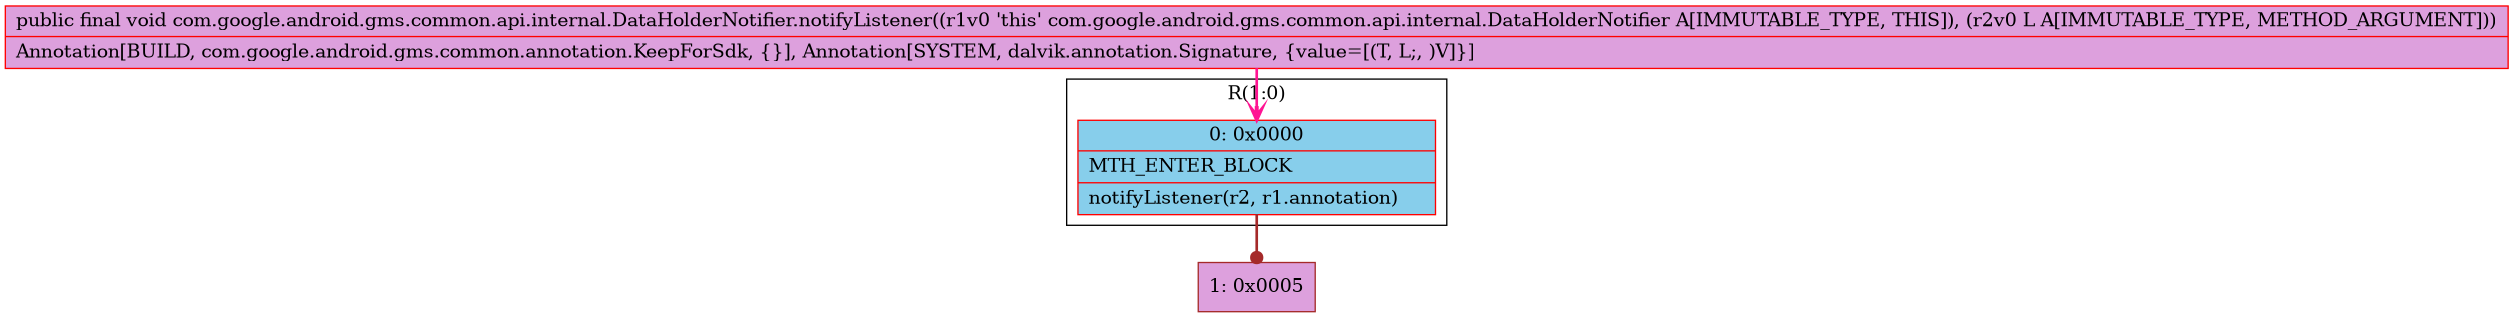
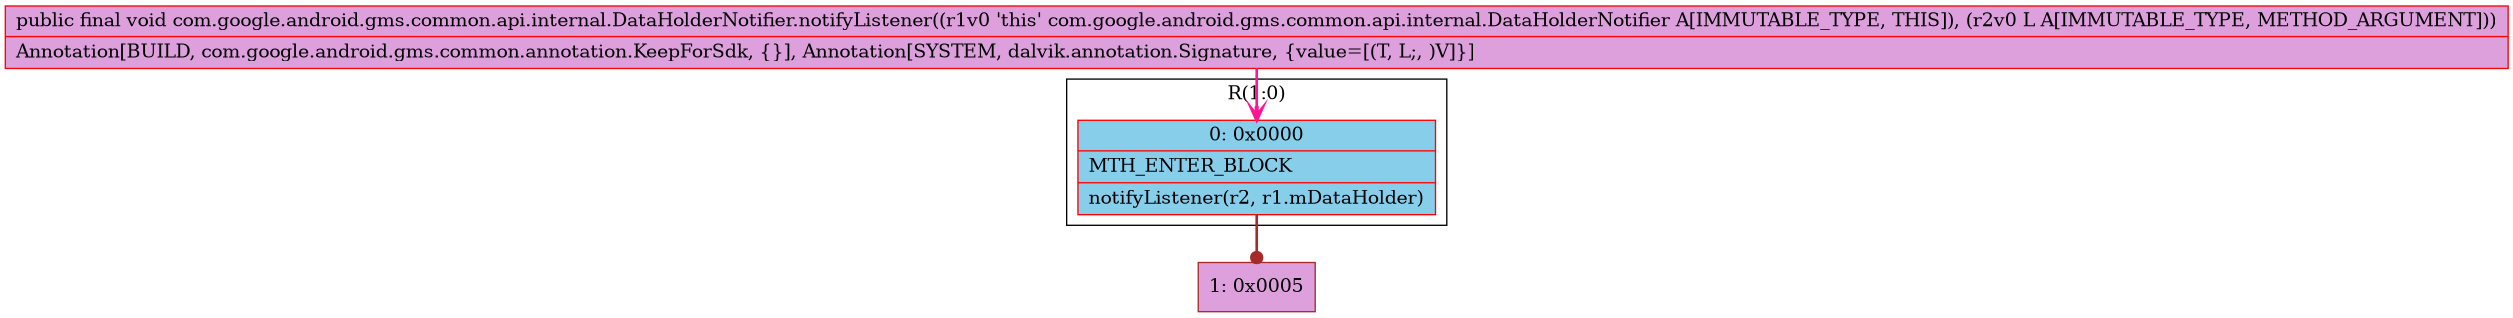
node "0: 0x0000": text "notifyListener(r2, r1.annotation)" -> "notifyListener(r2, r1.mDataHolder)"
